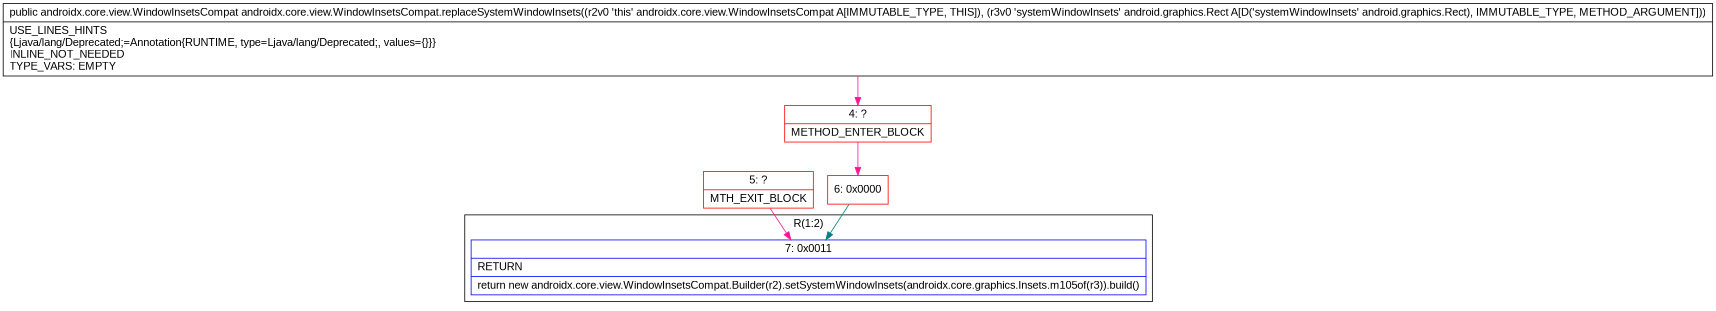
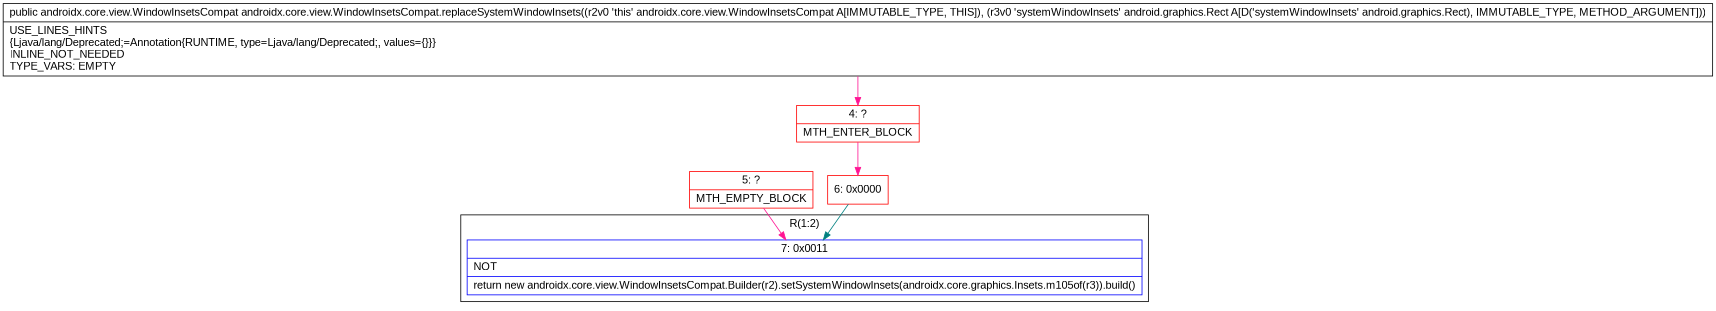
node "4: ?": text "METHOD_ENTER_BLOCK" -> "MTH_ENTER_BLOCK"
node "5: ?": text "MTH_EXIT_BLOCK" -> "MTH_EMPTY_BLOCK"
node "7: 0x0011": text "RETURN" -> "NOT"
